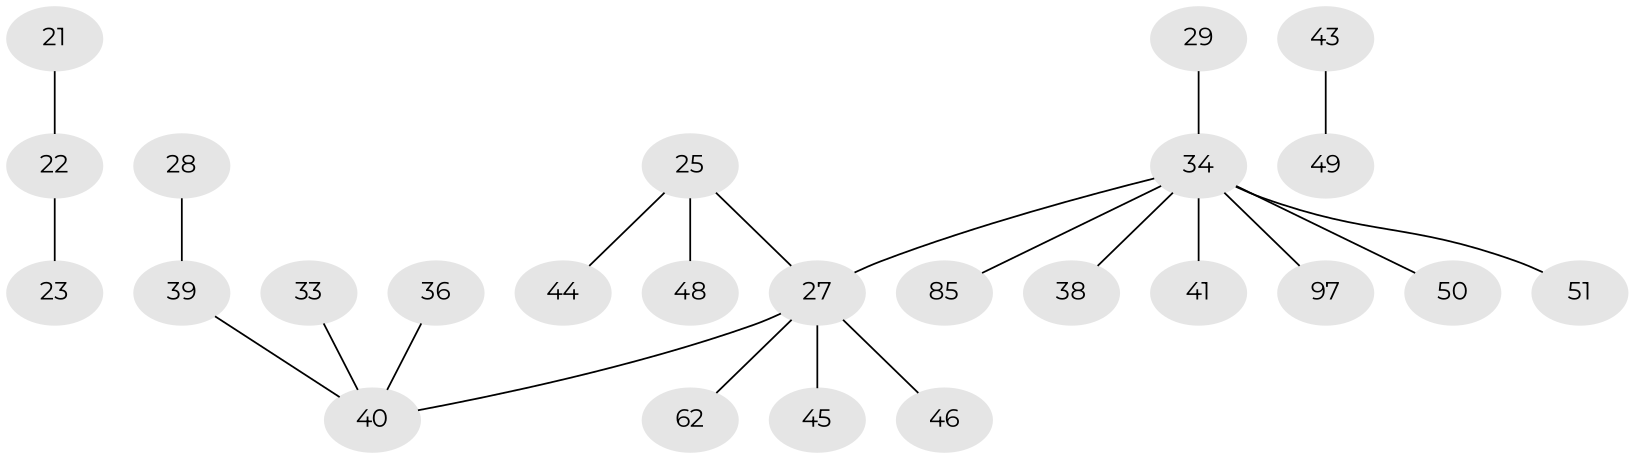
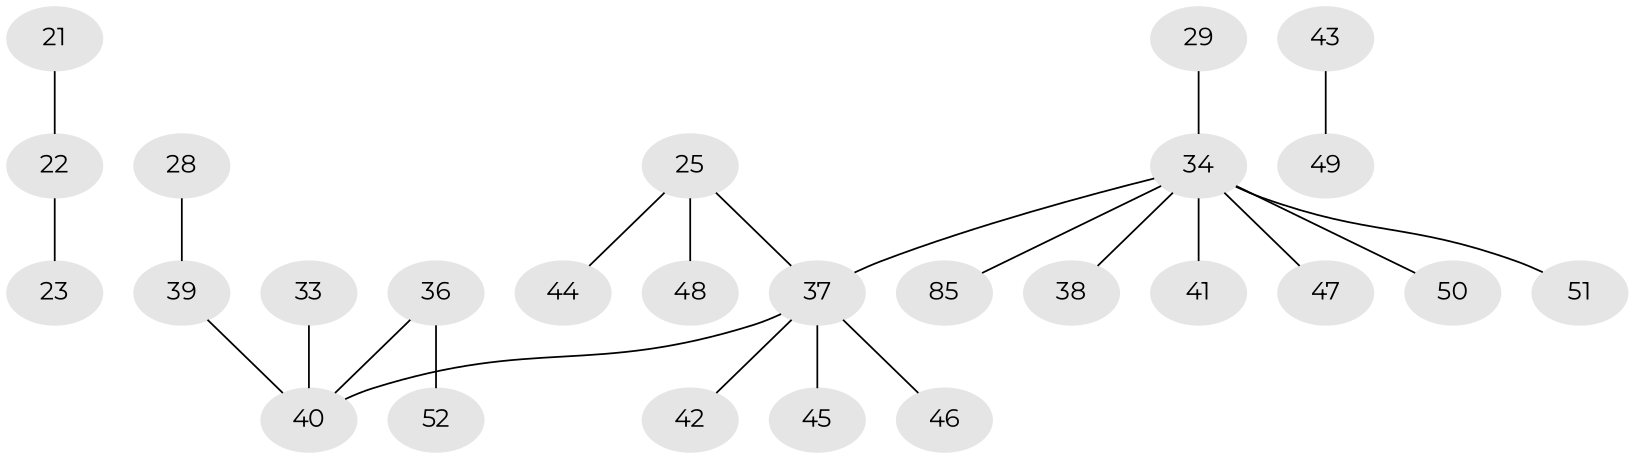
node "27": label "27" -> "37"
node "97": label "97" -> "47"
node "52": added
node "62": label "62" -> "42"
